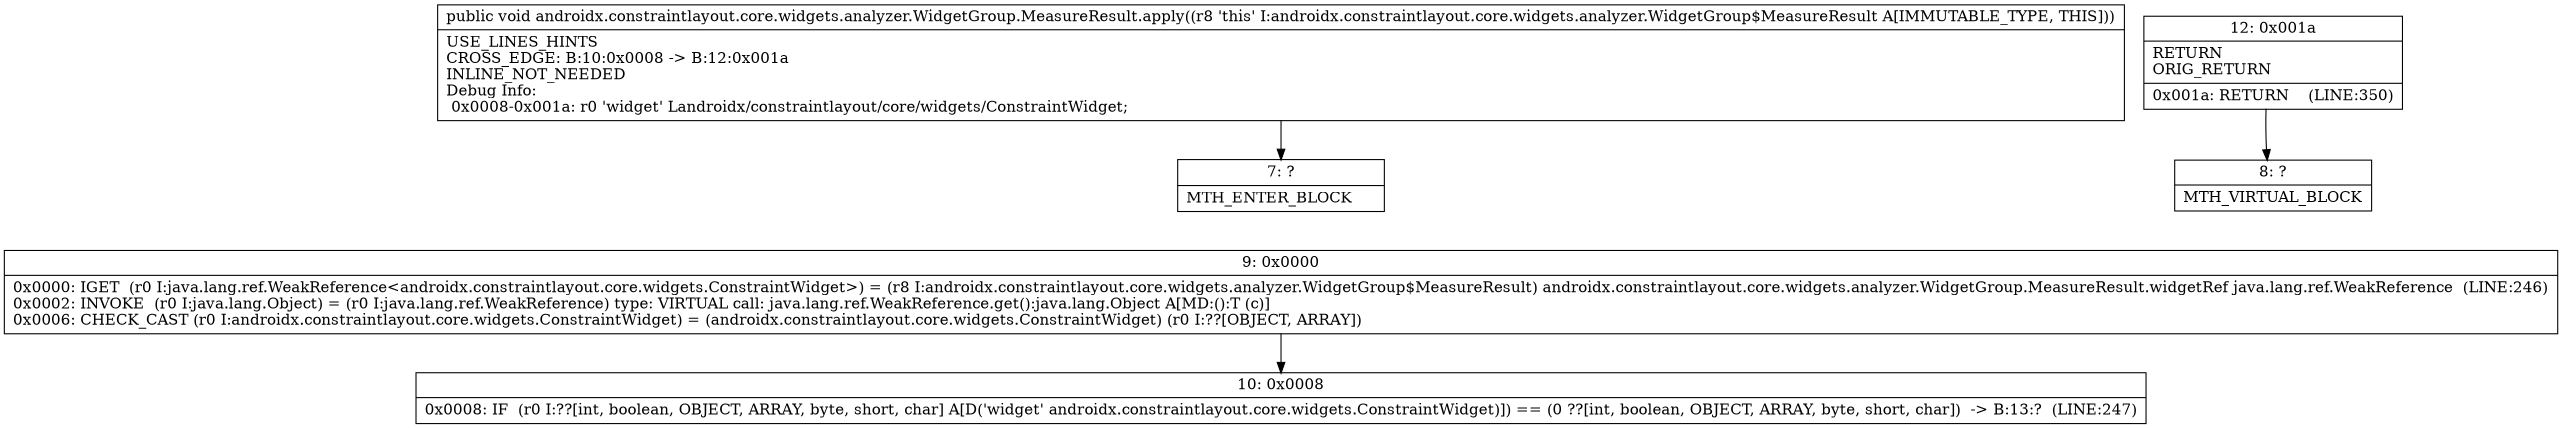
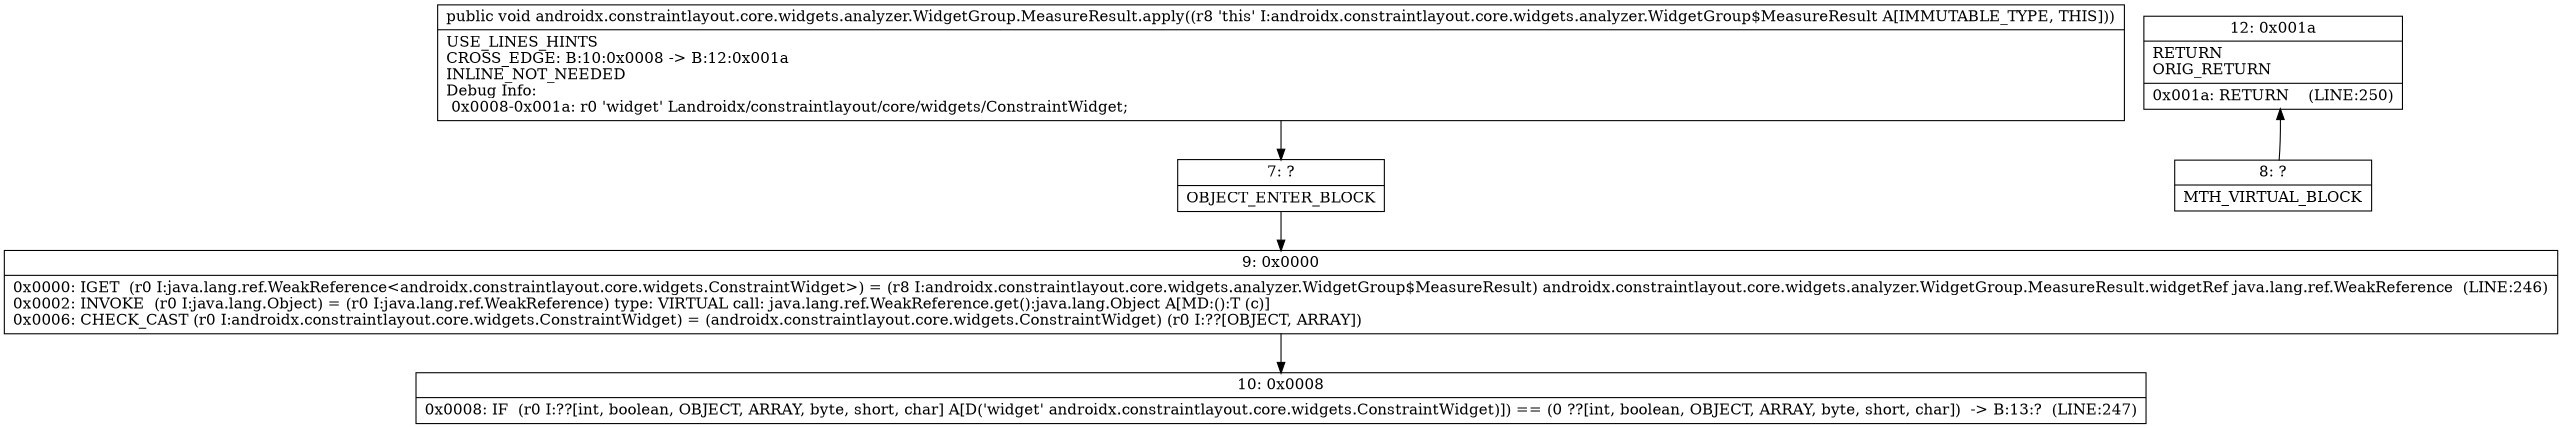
node "12: 0x001a": text "0x001a: RETURN    (LINE:350)" -> "0x001a: RETURN    (LINE:250)"
edge "12: 0x001a" -> "8: ?": reversed
node "7: ?": text "MTH_ENTER_BLOCK" -> "OBJECT_ENTER_BLOCK"
edge "7: ?" -> "9: 0x0000": added
